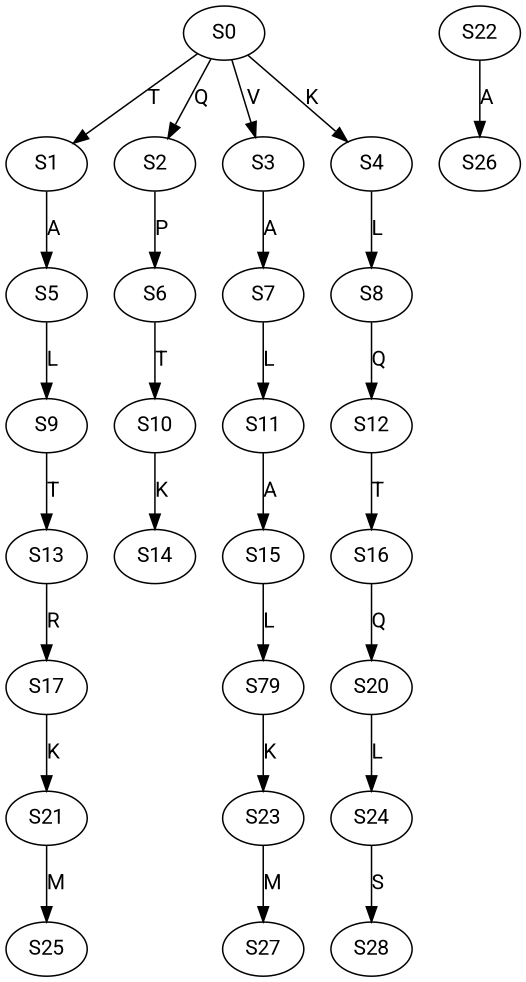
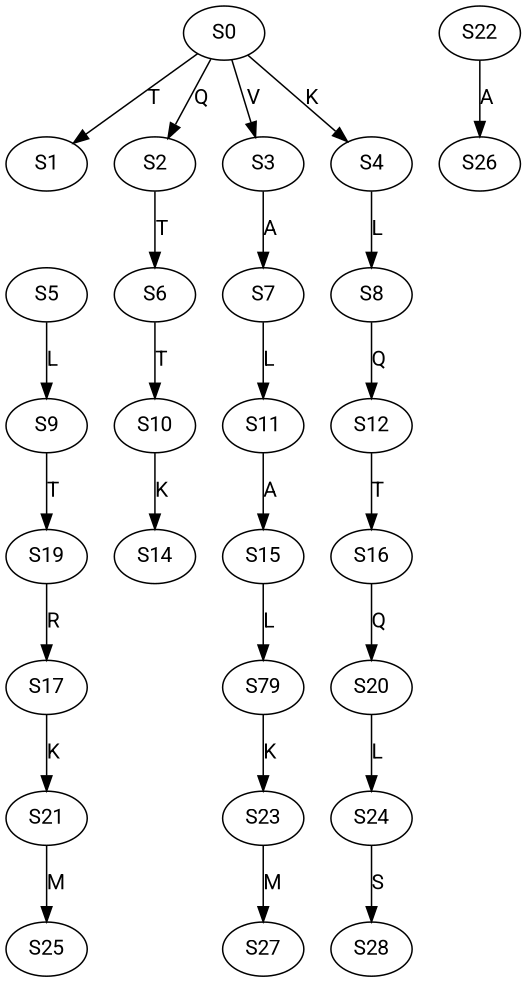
edge "S1" -> "S5": removed, label "A"
edge "S2" -> "S6": label "P" -> "T"
node "S13": label "S13" -> "S19"
